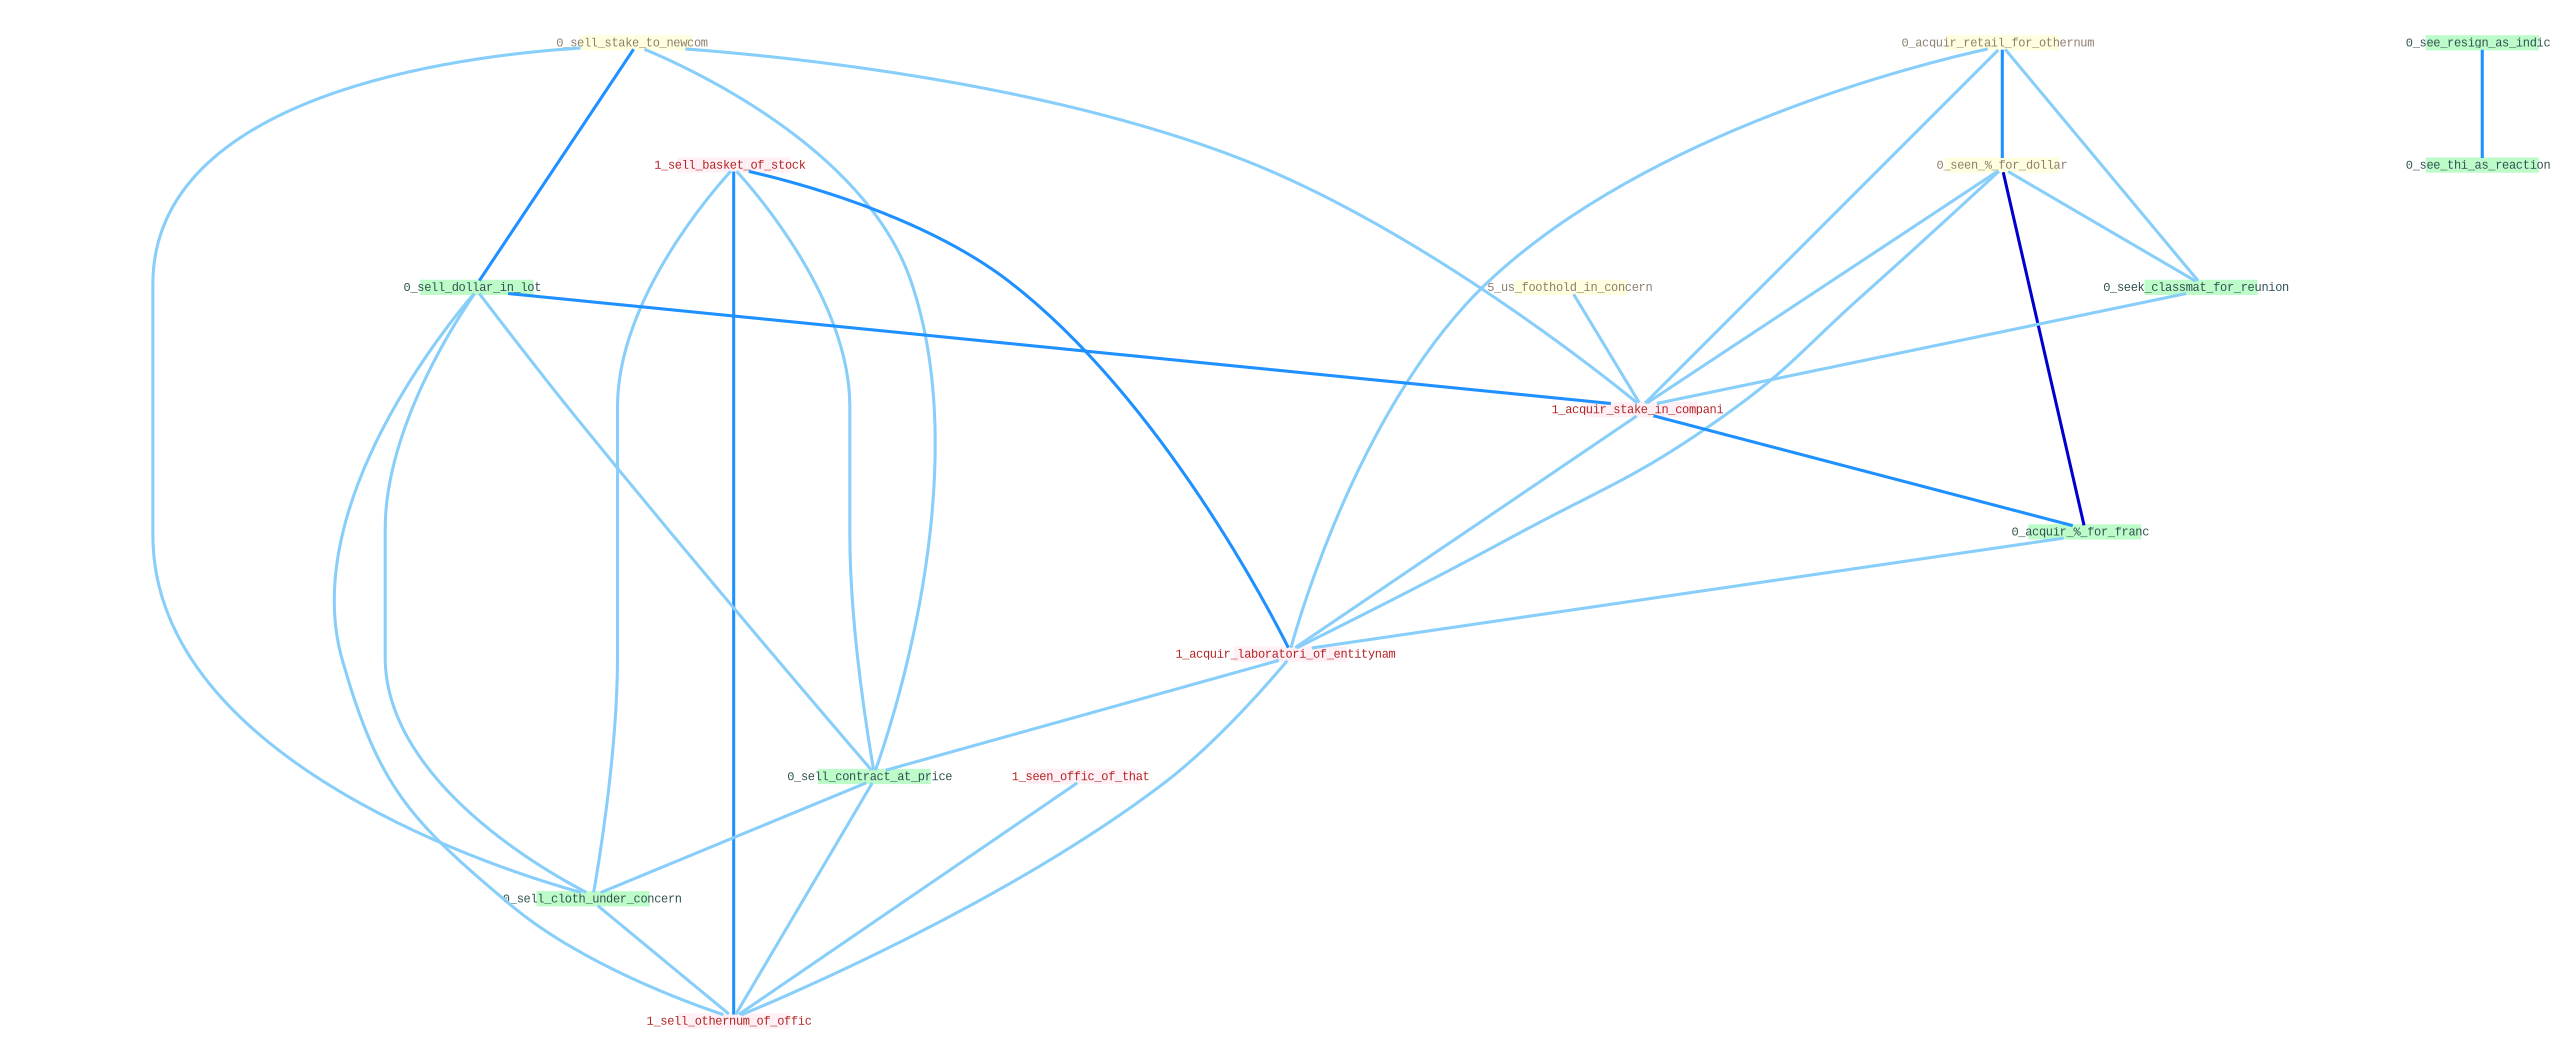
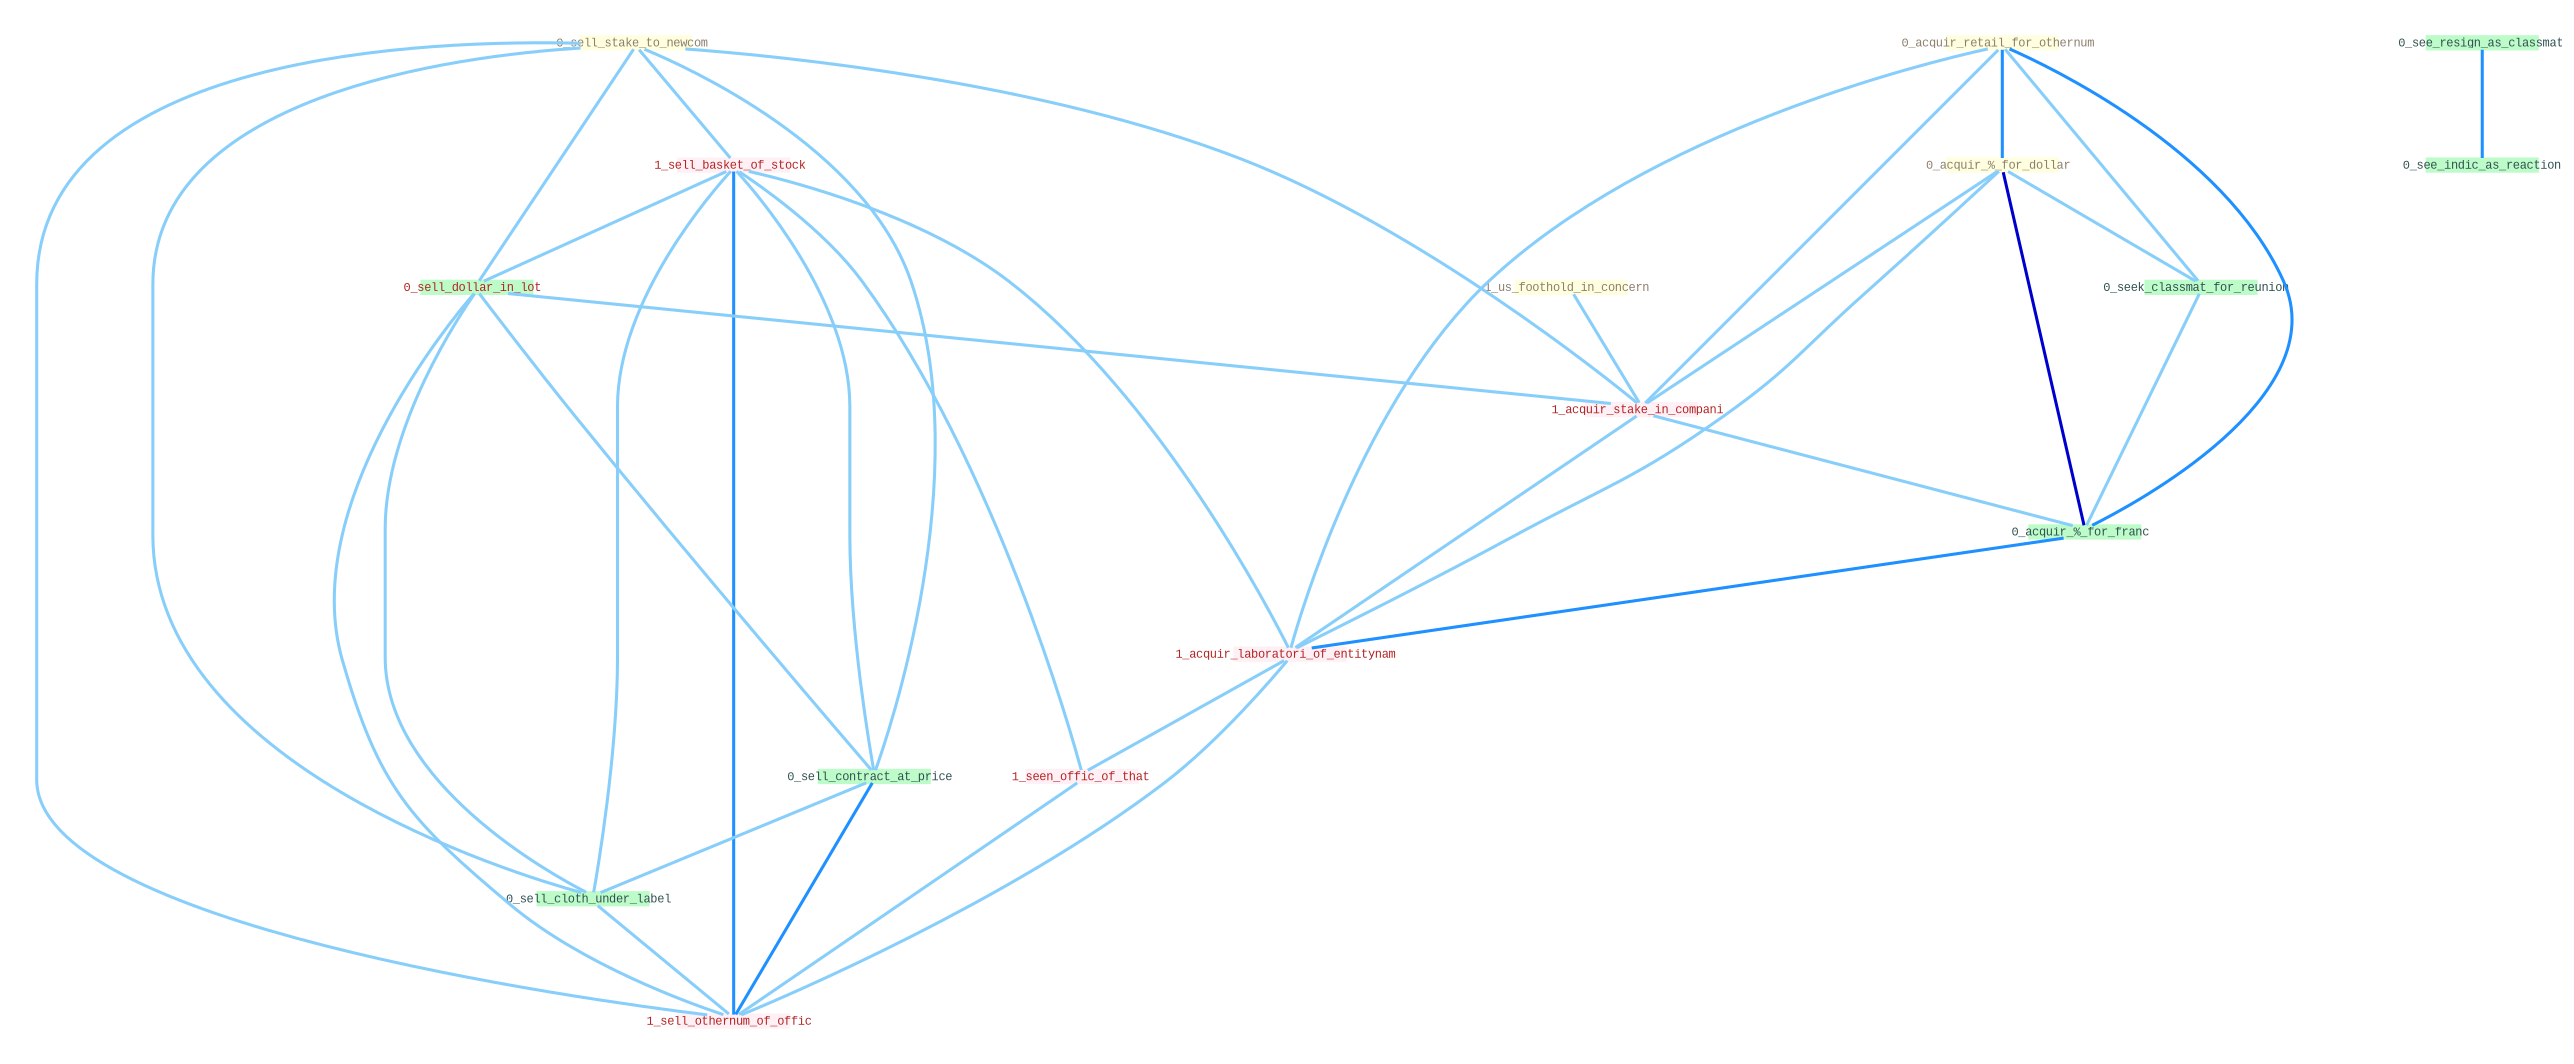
node "0_see_resign_as_indic": label "0_see_resign_as_indic" -> "0_see_resign_as_classmat"
edge "0_sell_stake_to_newcom" -- "1_sell_basket_of_stock": added
edge "0_sell_stake_to_newcom" -- "0_sell_dollar_in_lot": color #1e90ff -> #87cefa
node "0_seen_%_for_dollar": label "0_seen_%_for_dollar" -> "0_acquir_%_for_dollar"
node "0_see_thi_as_reaction": label "0_see_thi_as_reaction" -> "0_see_indic_as_reaction"
edge "1_sell_basket_of_stock" -- "0_sell_dollar_in_lot": added
edge "0_acquir_retail_for_othernum" -- "0_acquir_%_for_franc": added
node "0_sell_dollar_in_lot": fontcolor #2f4f4f -> #b22222
node "5_us_foothold_in_concern": label "5_us_foothold_in_concern" -> "1_us_foothold_in_concern"
edge "1_sell_basket_of_stock" -- "1_acquir_laboratori_of_entitynam": color #1e90ff -> #87cefa
edge "0_sell_dollar_in_lot" -- "1_acquir_stake_in_compani": color #1e90ff -> #87cefa
edge "0_seek_classmat_for_reunion" -- "1_acquir_stake_in_compani": now "0_seek_classmat_for_reunion" -- "0_acquir_%_for_franc"
edge "1_sell_basket_of_stock" -- "1_seen_offic_of_that": added
edge "1_acquir_stake_in_compani" -- "0_acquir_%_for_franc": color #1e90ff -> #87cefa
edge "0_sell_stake_to_newcom" -- "1_sell_othernum_of_offic": added
edge "0_acquir_%_for_franc" -- "1_acquir_laboratori_of_entitynam": color #87cefa -> #1e90ff
edge "1_acquir_laboratori_of_entitynam" -- "0_sell_contract_at_price": now "1_acquir_laboratori_of_entitynam" -- "1_seen_offic_of_that"
node "0_sell_cloth_under_concern": label "0_sell_cloth_under_concern" -> "0_sell_cloth_under_label"
edge "0_sell_contract_at_price" -- "1_sell_othernum_of_offic": color #87cefa -> #1e90ff
